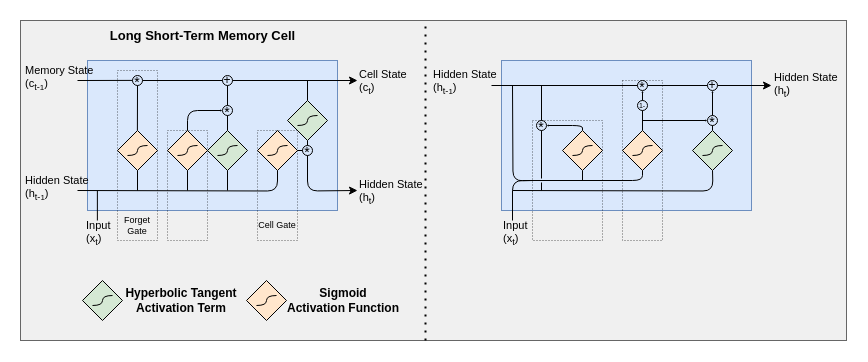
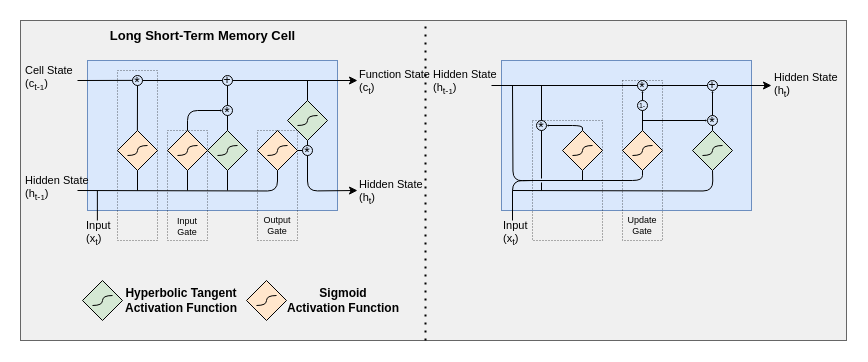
node "Memory State (ct-1)": label "Memory State (ct-1)" -> "Cell State (ct-1)"
node "Cell State (ct)": label "Cell State (ct)" -> "Function State (ct)"
node "Forget Gate": removed
node "Cell Gate": label "Cell Gate" -> "Output Gate"
node "Update Gate": added
node "Input Gate": added
node "Hyperbolic Tangent Activation Term": label "Hyperbolic Tangent Activation Term" -> "Hyperbolic Tangent Activation Function"
